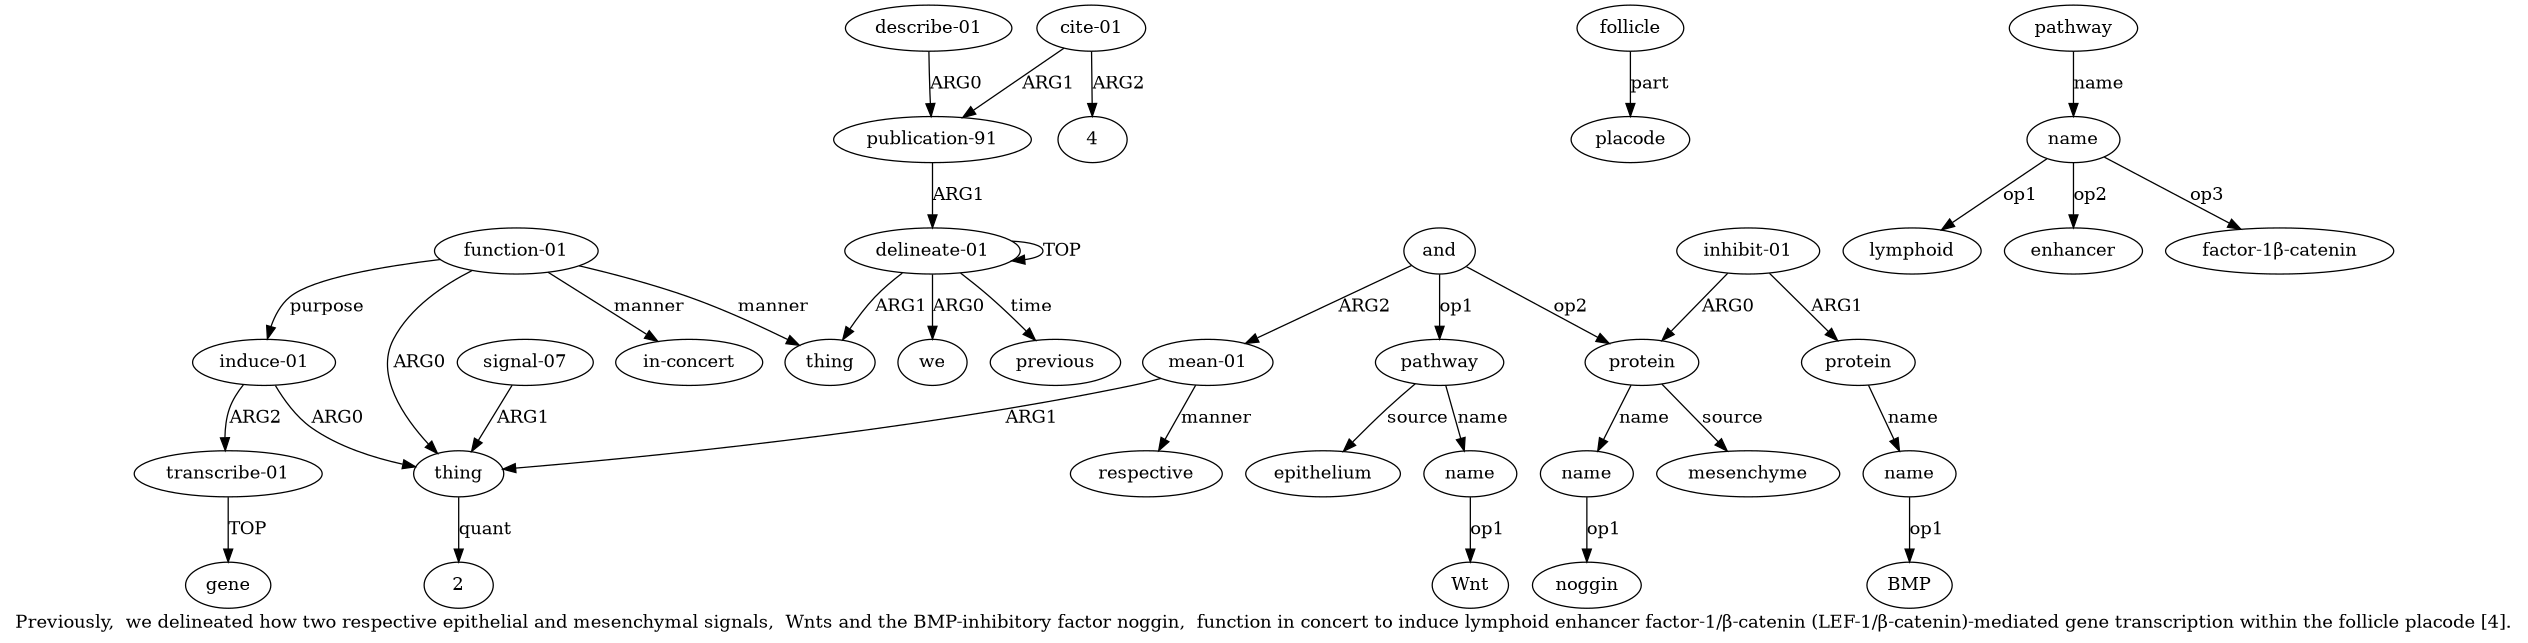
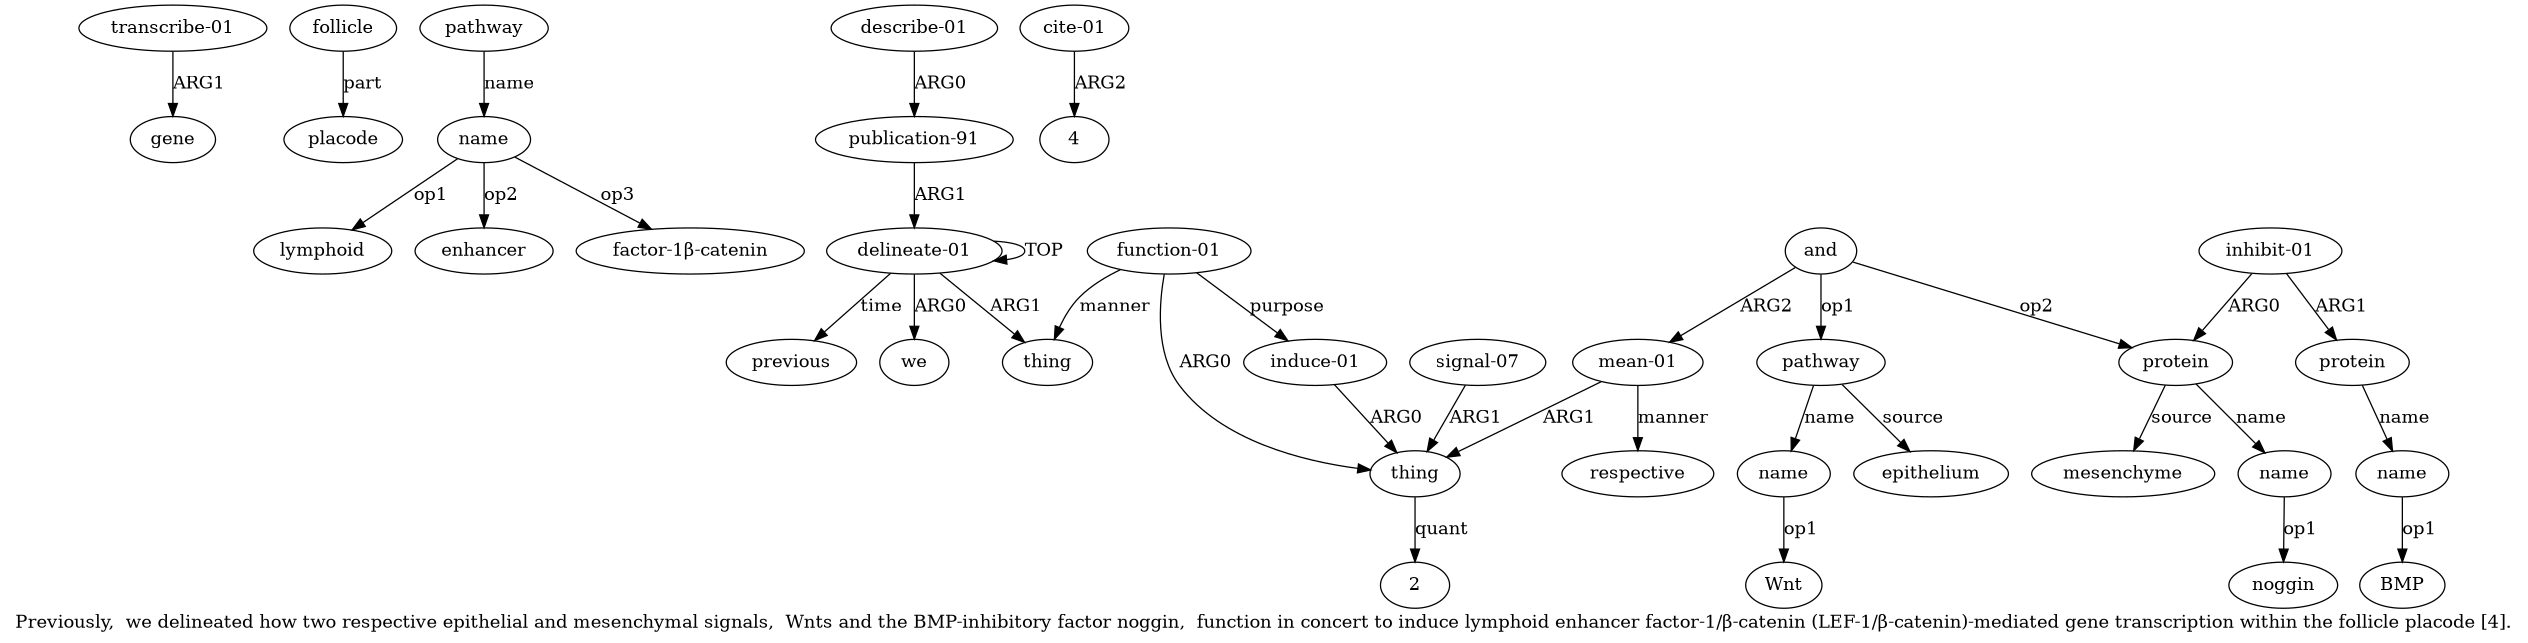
edge "cite-01" -> "publication-91": removed, label "ARG1"
node "in-concert": removed
edge "induce-01" -> "transcribe-01": removed, label "ARG2"
edge "transcribe-01" -> "gene": label "TOP" -> "ARG1"
